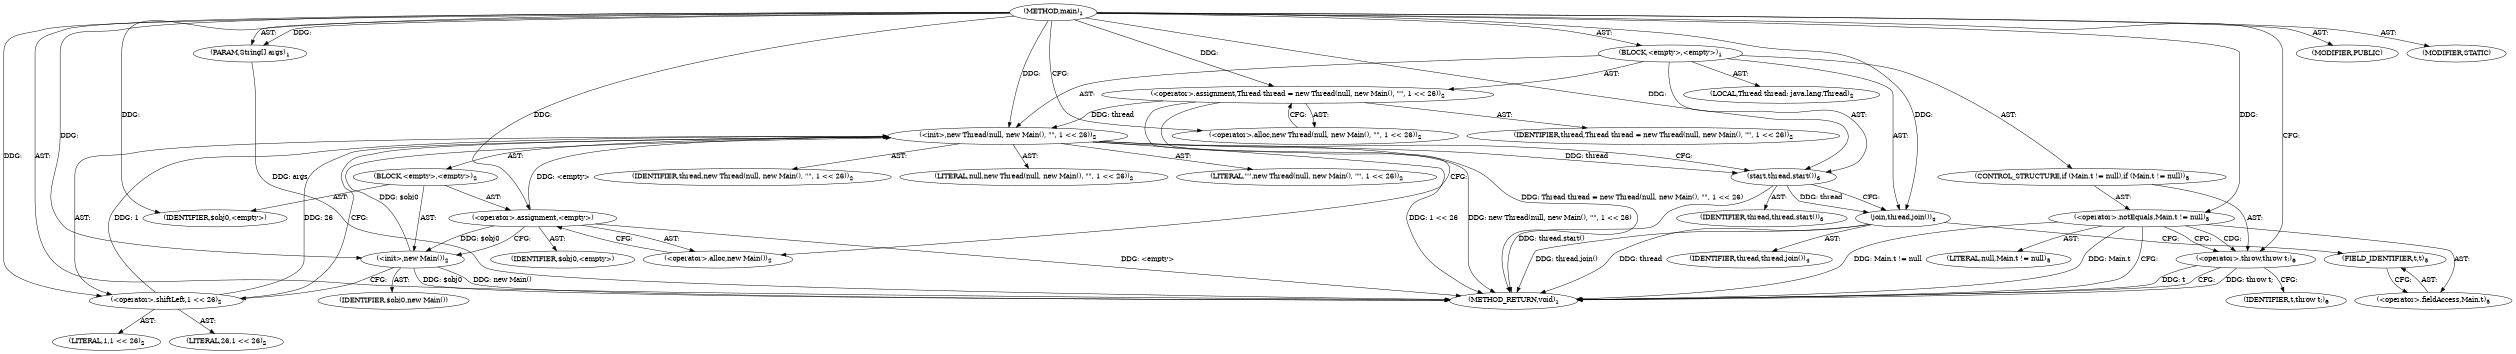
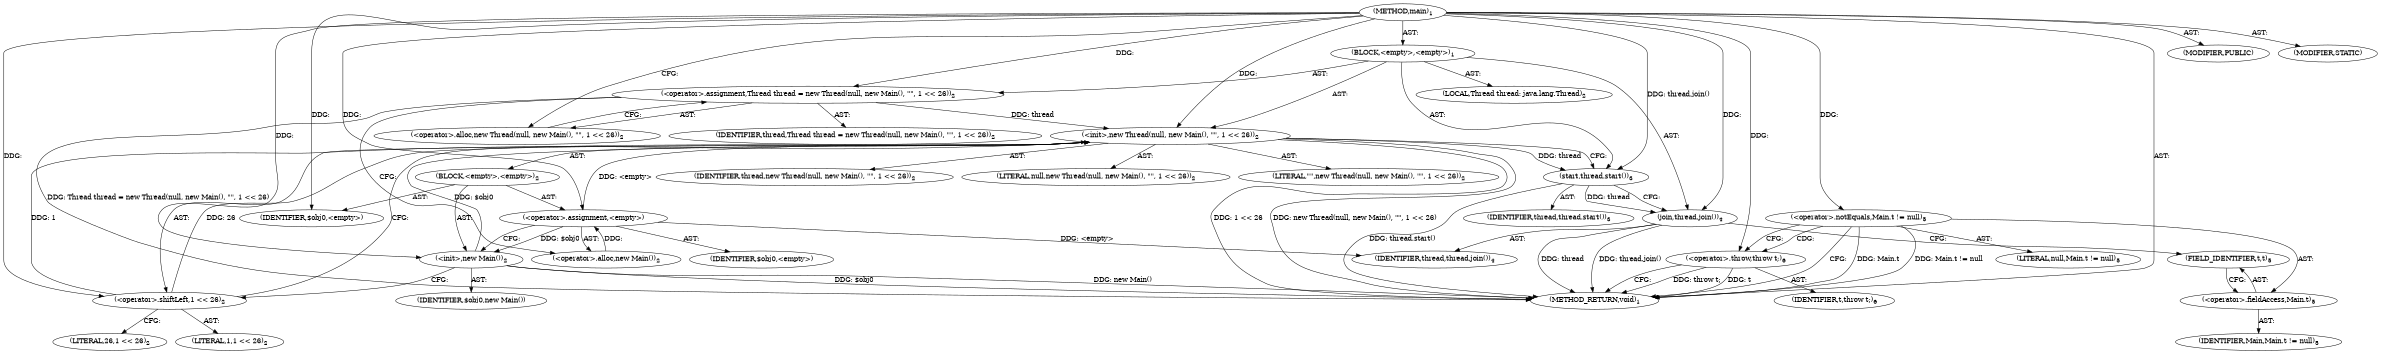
node "(PARAM,String[] args)": removed
edge "(METHOD,main)" -> "(start,thread.start())": label "DDG: " -> "DDG: thread.join()"
edge "(METHOD,main)" -> "(<operator>.throw,throw t;)": label "CFG: " -> "DDG: "
node "(CONTROL_STRUCTURE,if (Main.t != null),if (Main.t != null))": removed
edge "(<operator>.alloc,new Main())" -> "(<operator>.assignment,<empty>)": label "CFG: " -> "DDG: "
edge "(<operator>.assignment,<empty>)" -> "(METHOD_RETURN,void)": now "(<operator>.assignment,<empty>)" -> "(IDENTIFIER,thread,thread.join())"
edge "(<operator>.throw,throw t;)" -> "(IDENTIFIER,t,throw t;)": label "CFG: " -> "AST: "
edge "(<operator>.shiftLeft,1 << 26)" -> "(LITERAL,26,1 << 26)": label "AST: " -> "CFG: "
node "(IDENTIFIER,Main,Main.t != null)": added
